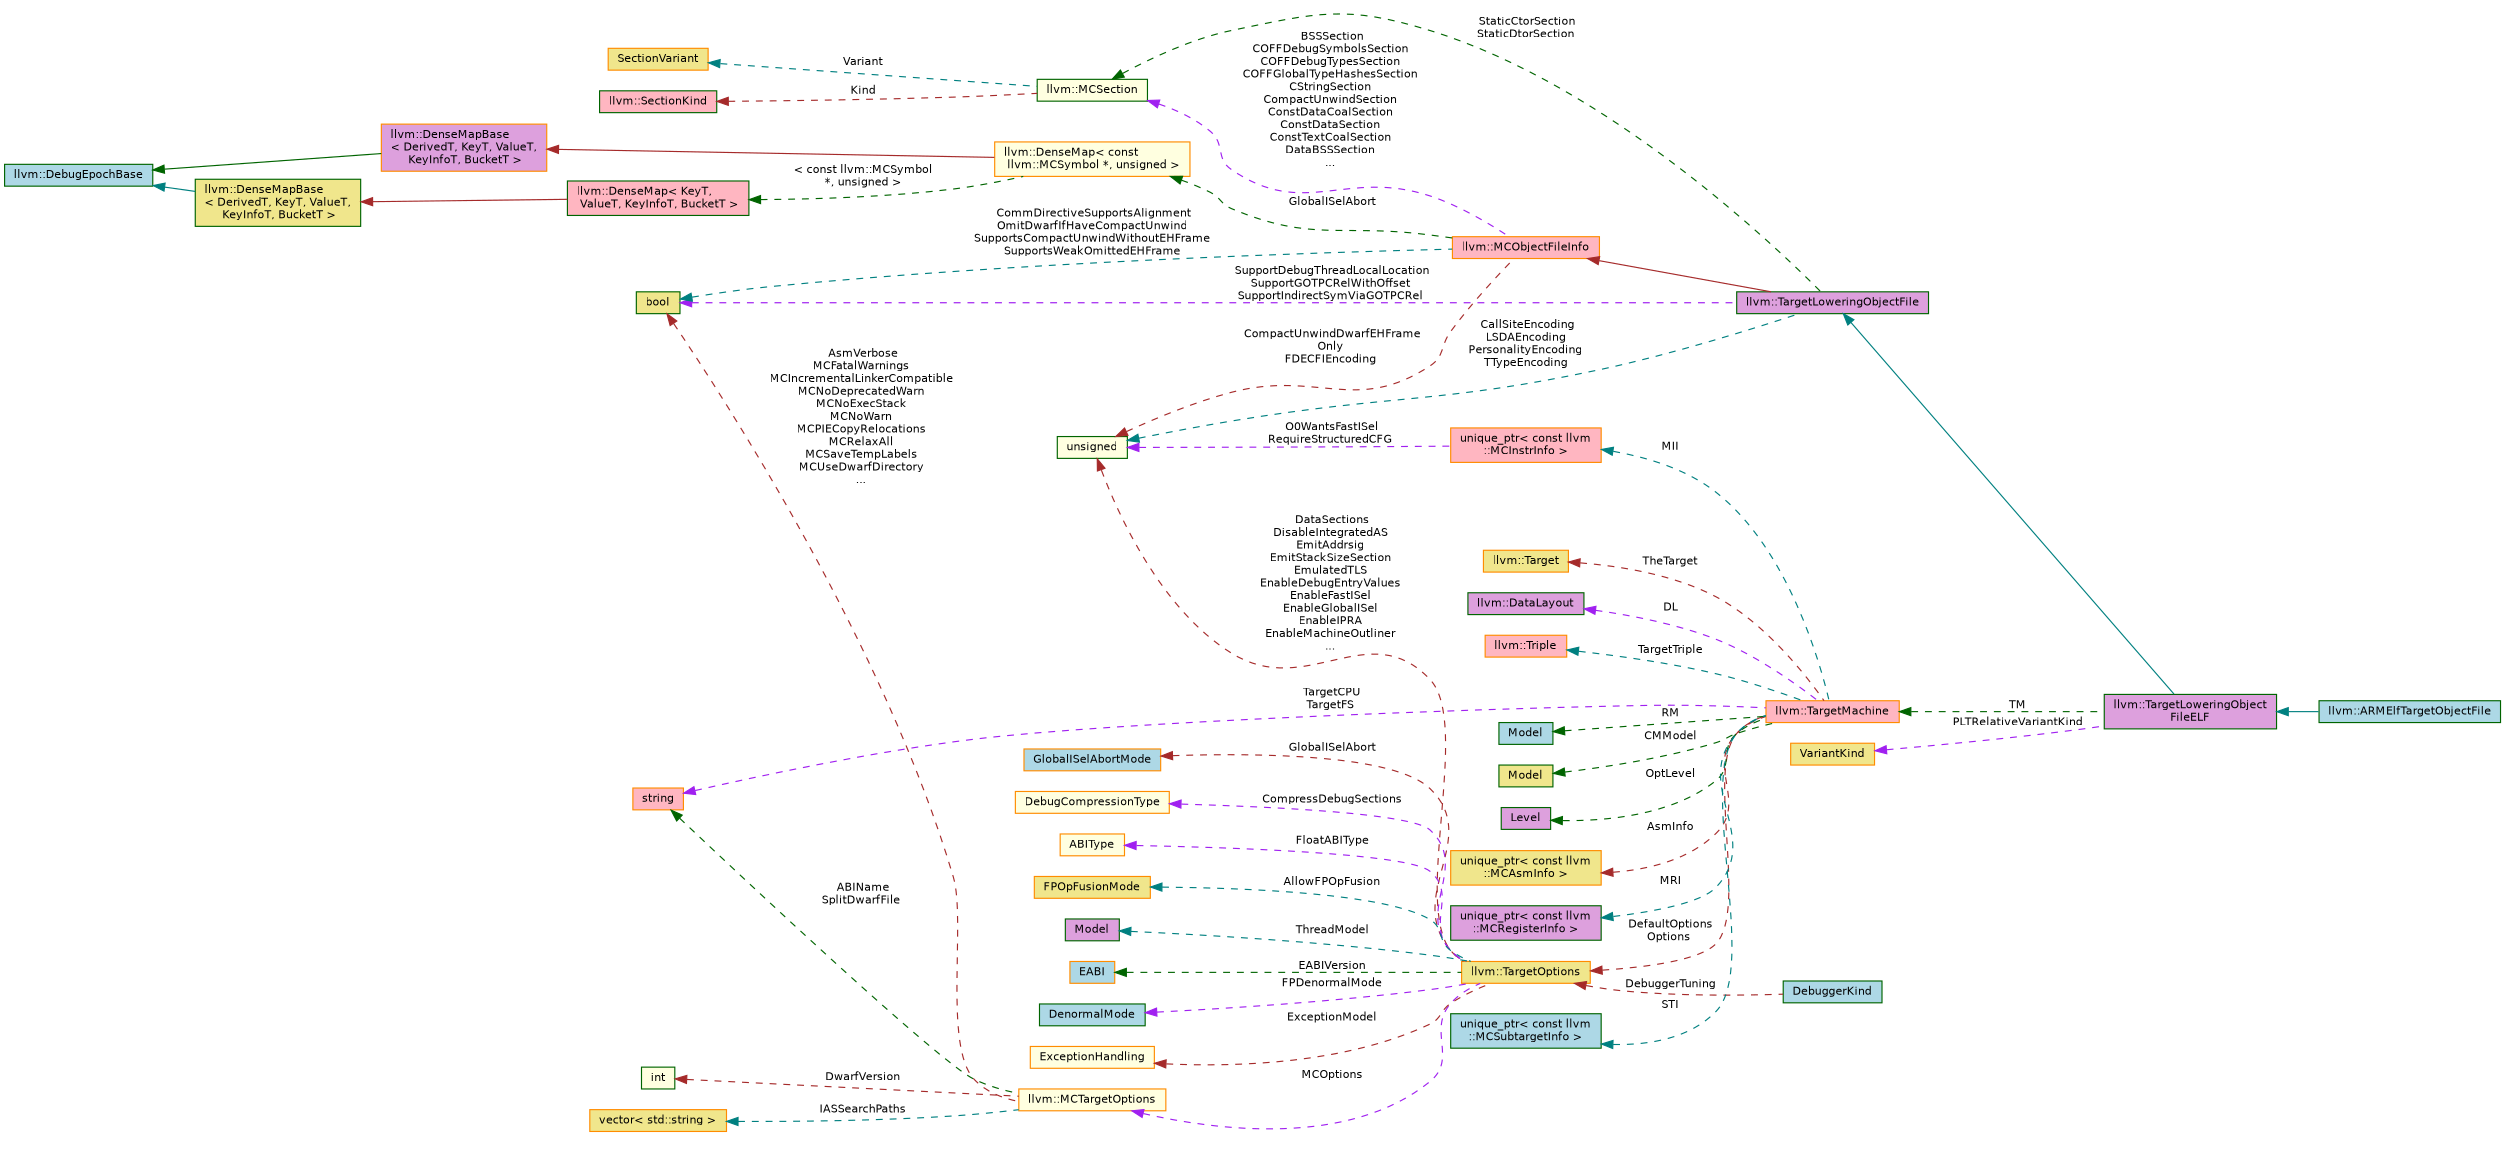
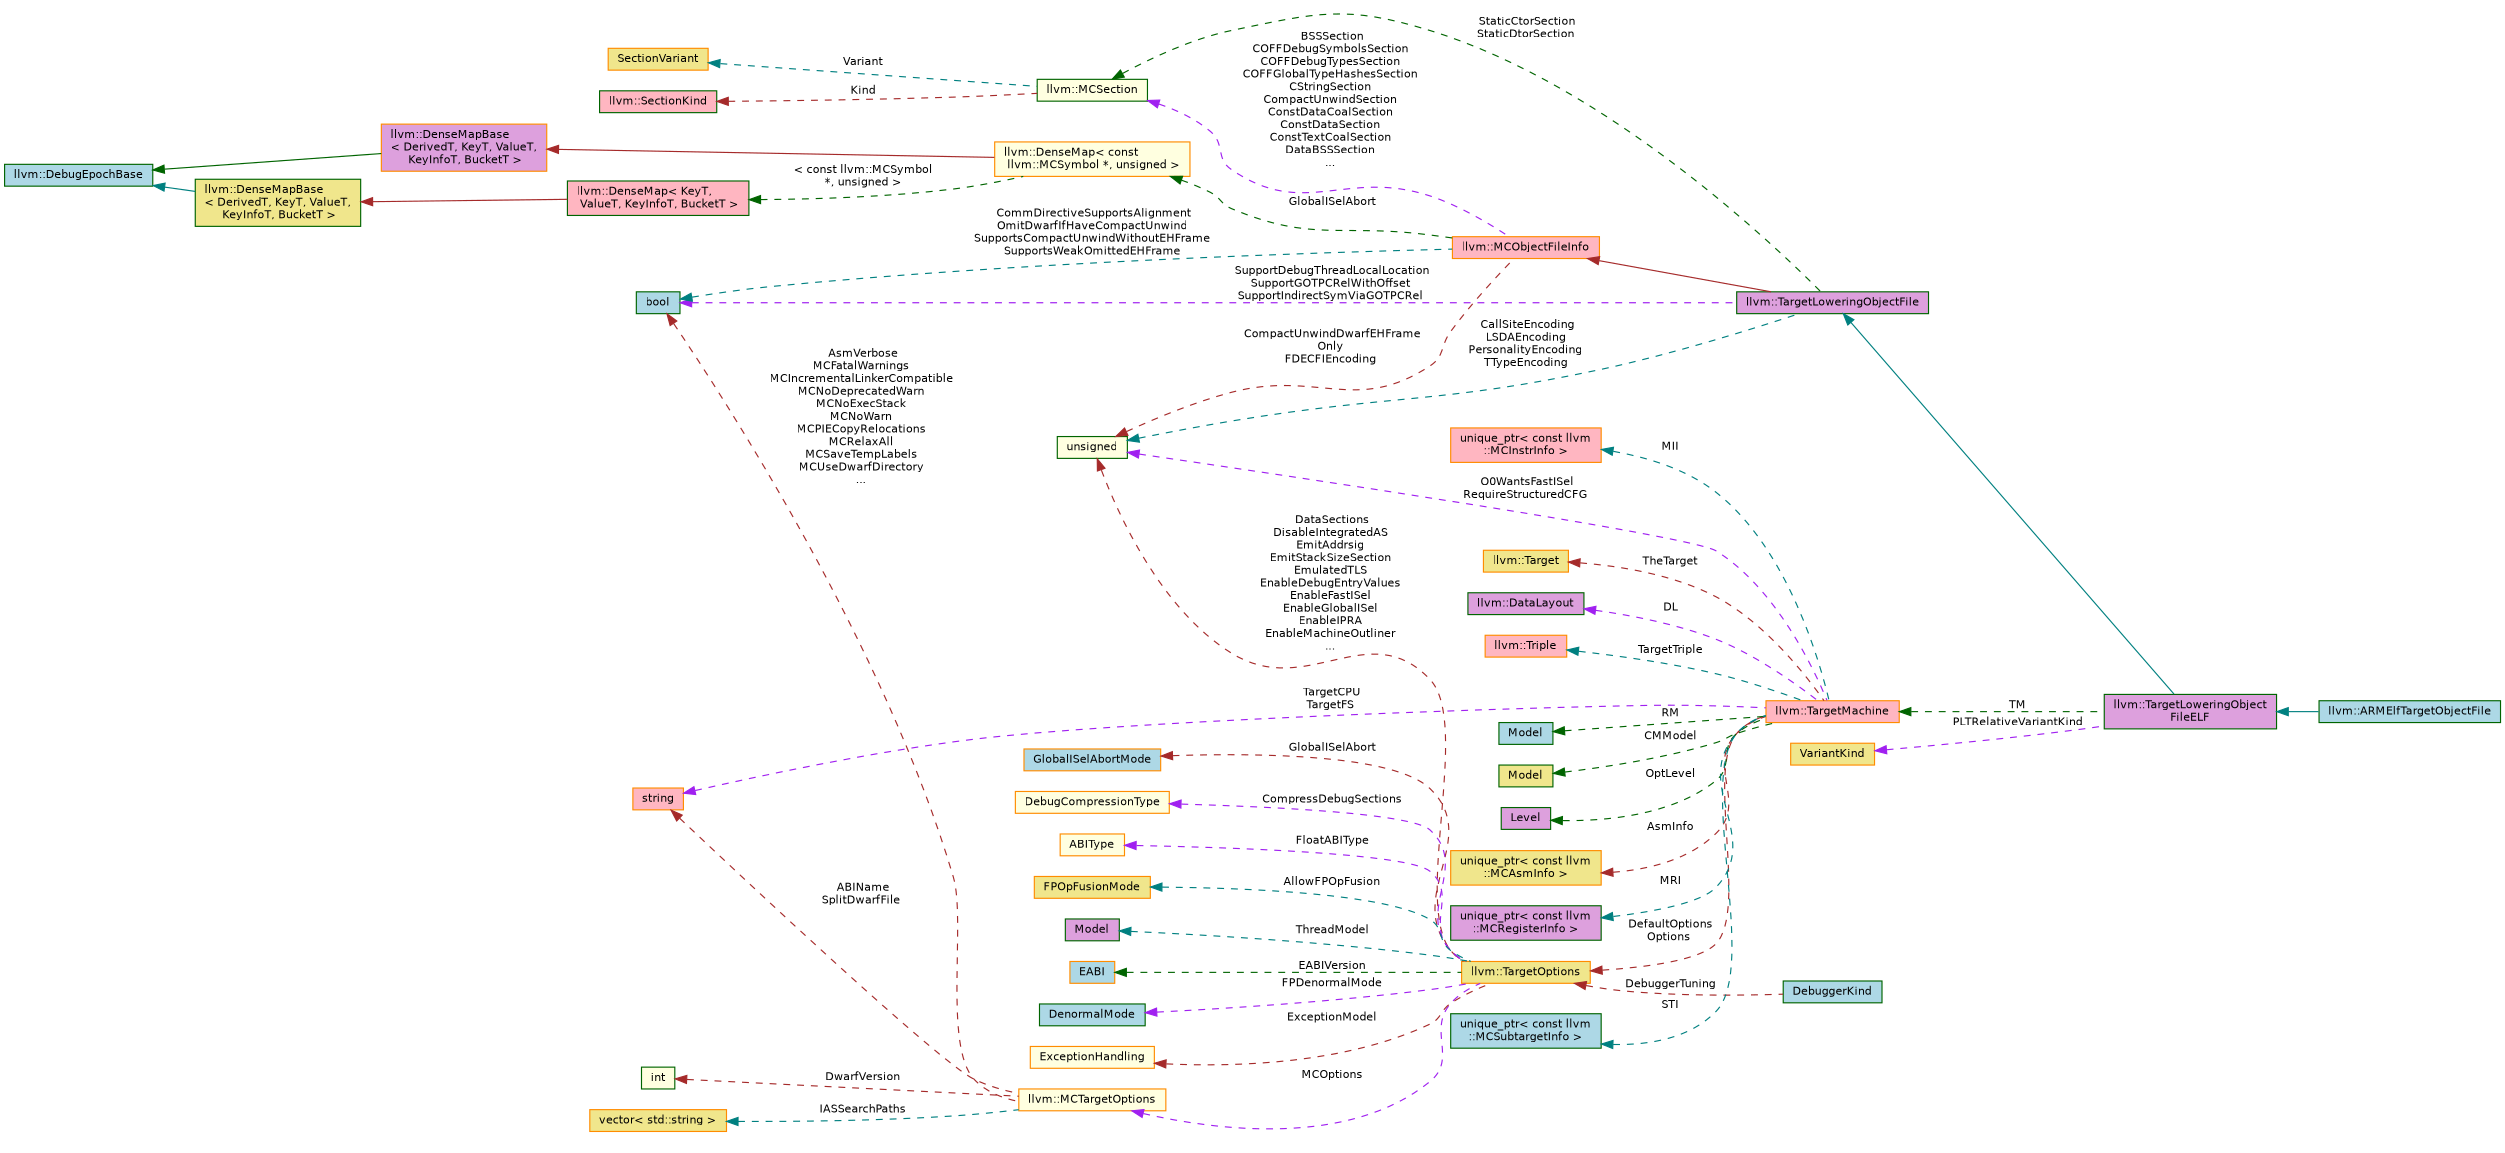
node "bool": fillcolor khaki -> lightblue
edge "unique_ptr< const llvm ::MCInstrInfo >" -> "unsigned": now "llvm::TargetMachine" -> "unsigned"
edge "llvm::MCTargetOptions" -> "string": color darkgreen -> brown
